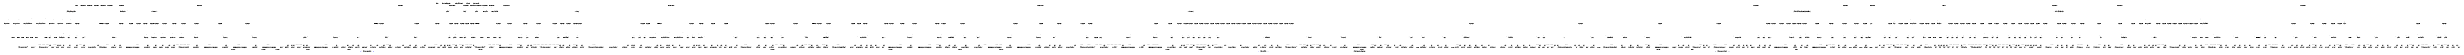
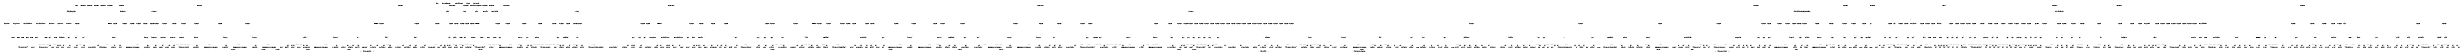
node "VAR56": label "VAR56" -> "ANONYMOUS56"
